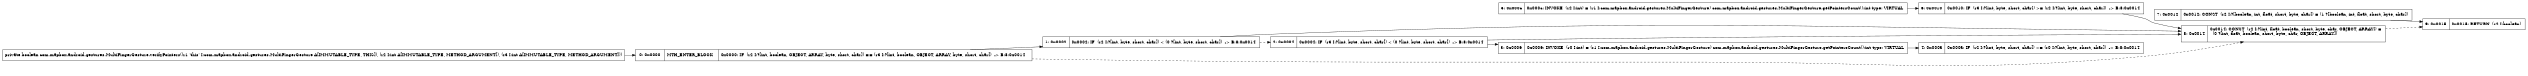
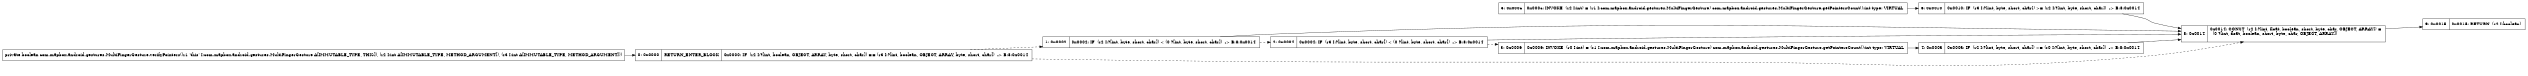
node "7: 0x0012": removed
edge "8: 0x0014" -> "9: 0x0015": style dashed -> solid
edge "4: 0x000a" -> "8: 0x0014": added
edge "2: 0x0004" -> "3: 0x0006": style solid -> dashed
edge "0: 0x0000" -> "1: 0x0002": style solid -> dashed
node "0: 0x0000": text "MTH_ENTER_BLOCK" -> "RETURN_ENTER_BLOCK"
